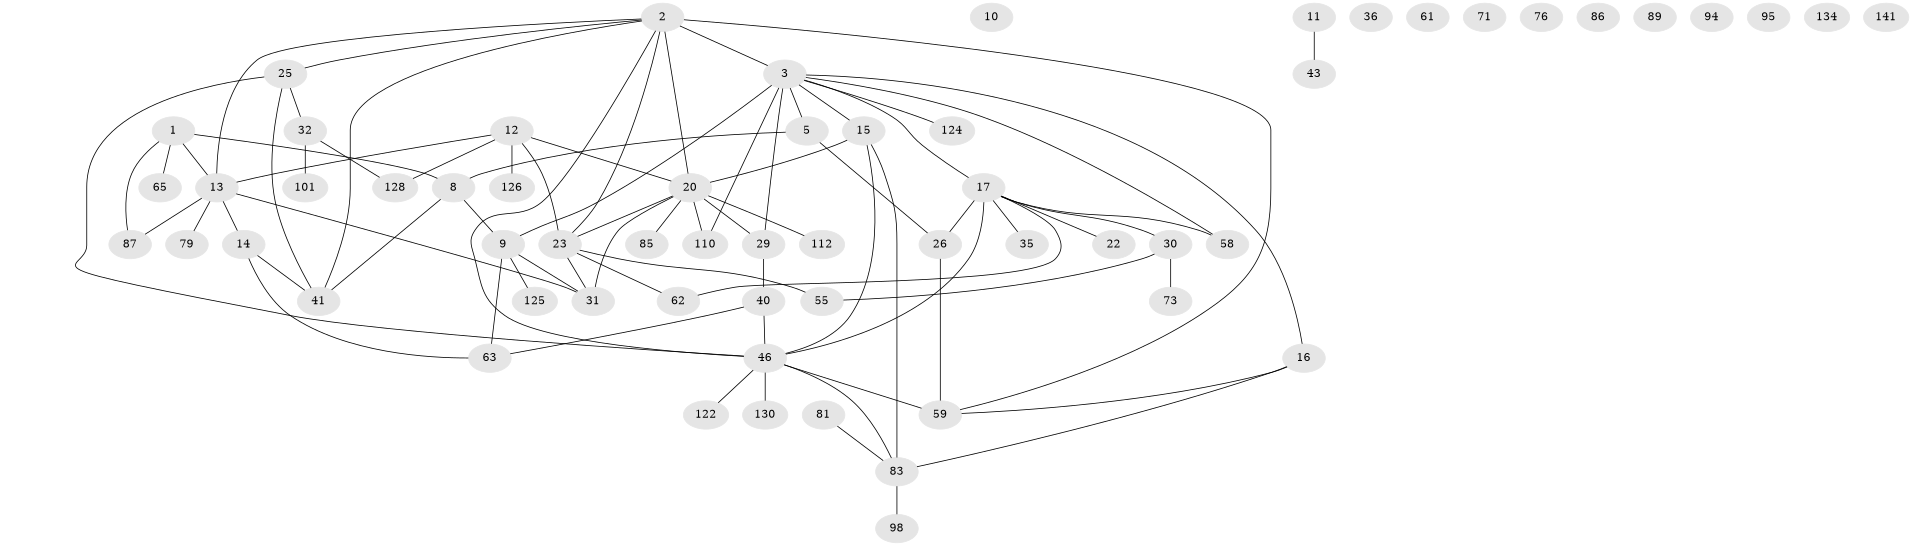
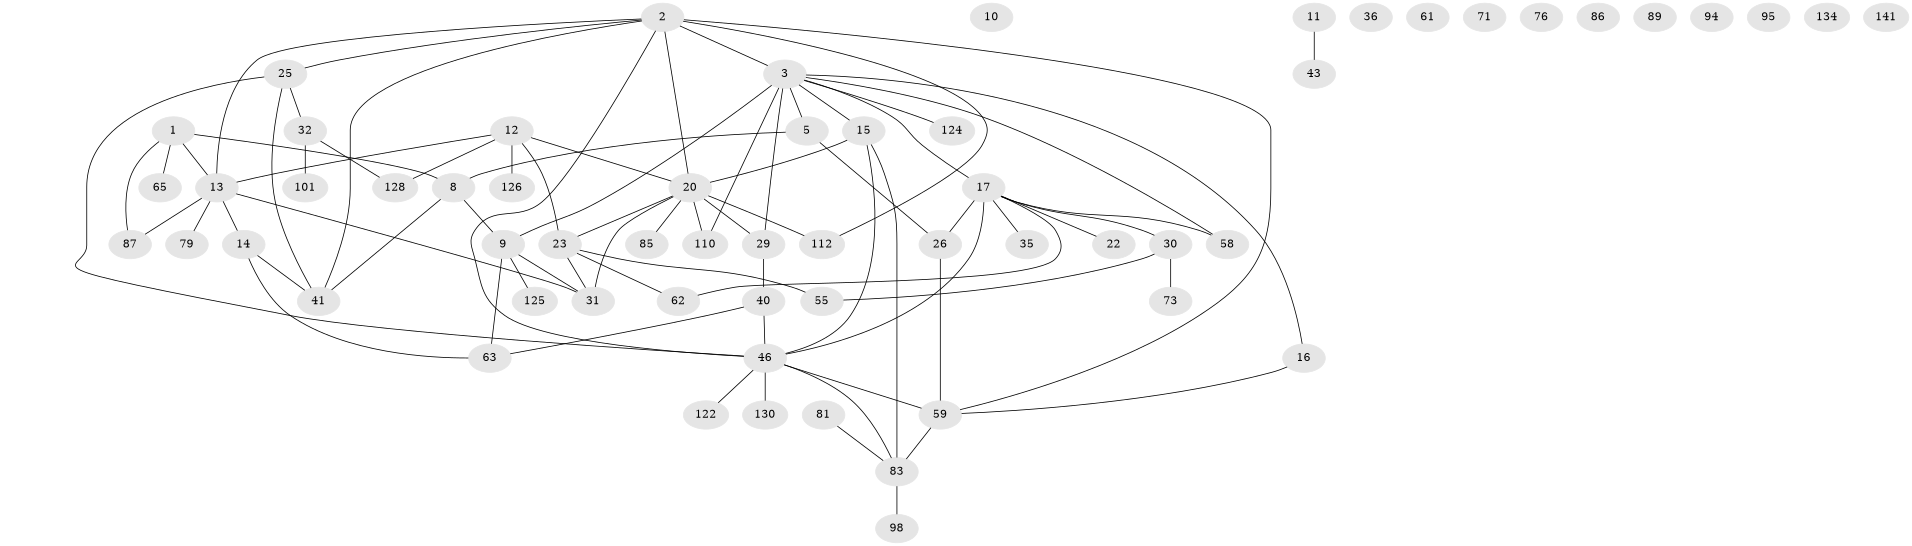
edge "2" -- "23": now "2" -- "112"
edge "16" -- "83": now "59" -- "83"
